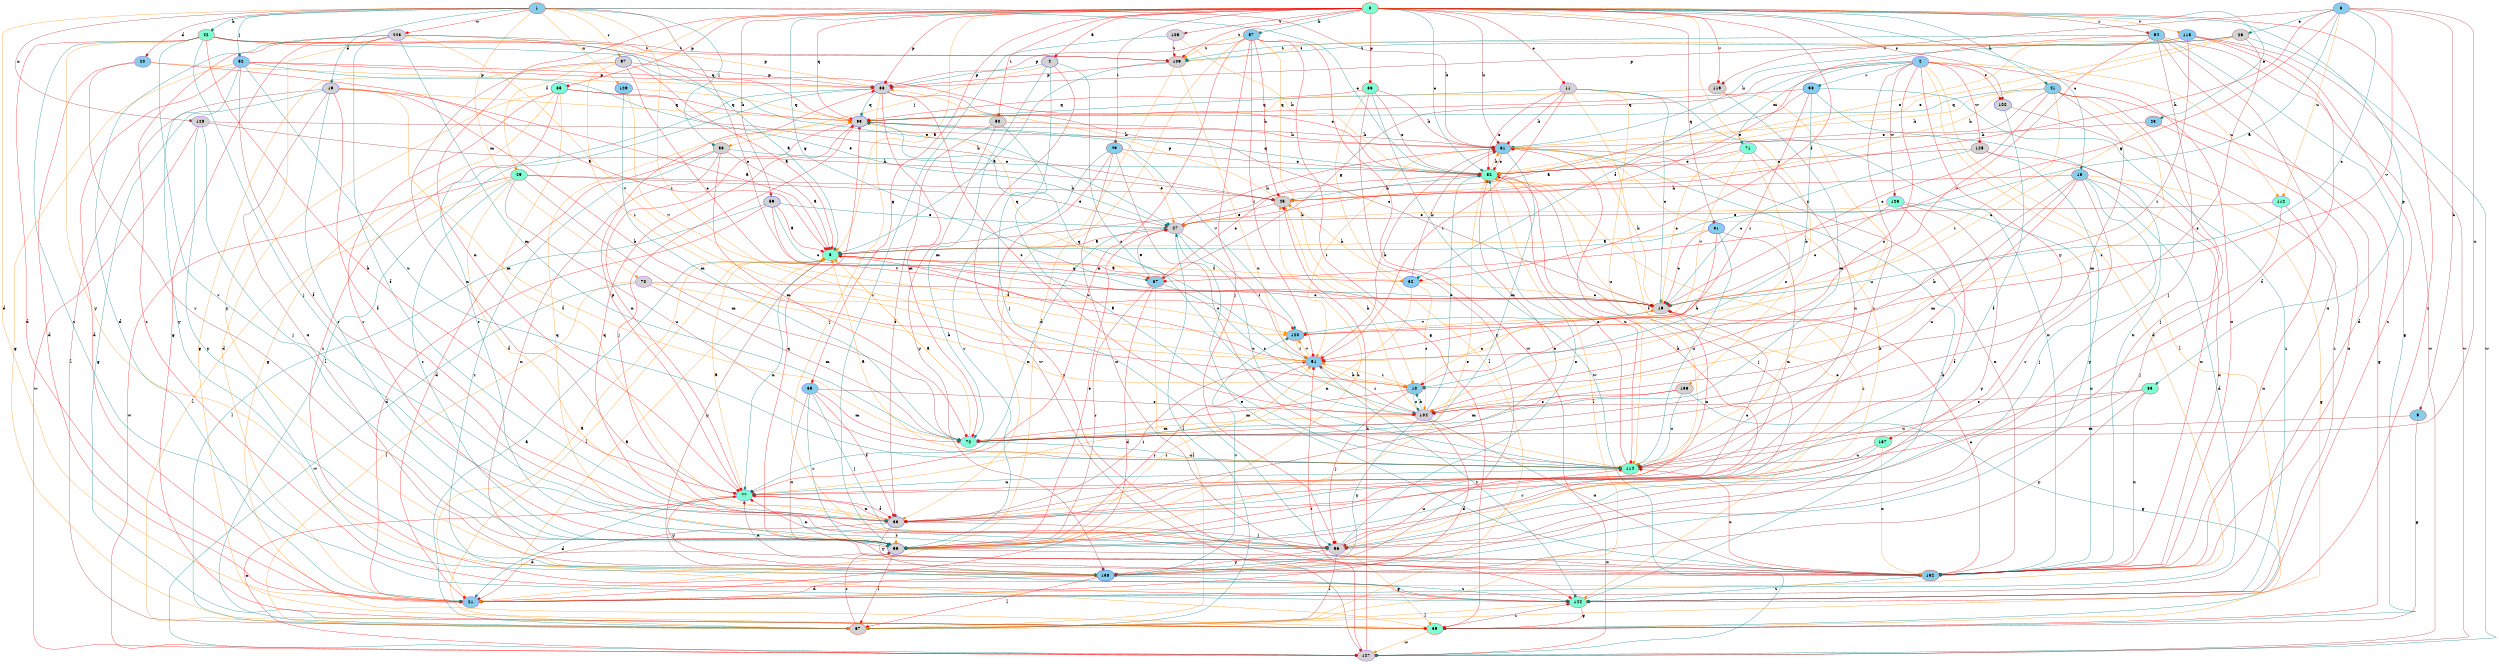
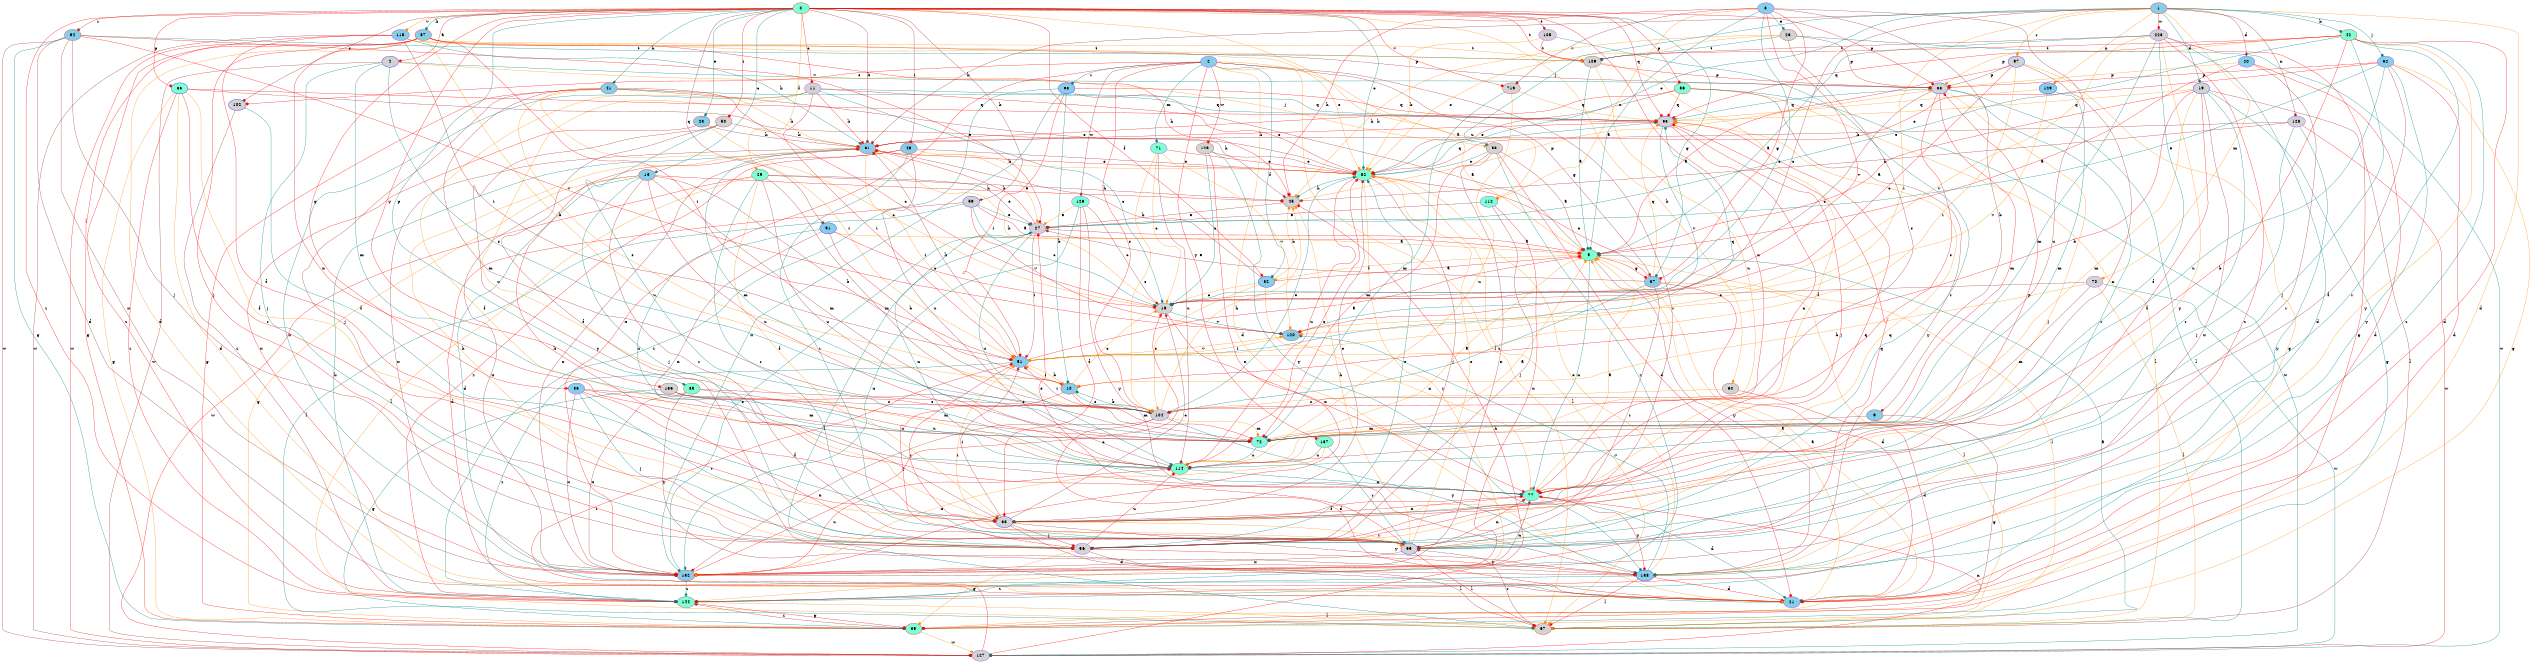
edge "0" -> "136": color darkorange -> red
edge "4" -> "88": label "p" -> "v"
node "119": label "119" -> "719"
node "60": added
